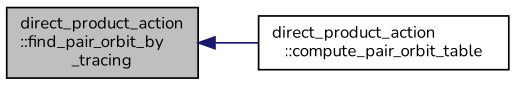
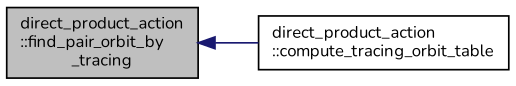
node "direct_product_action ::compute_pair_orbit_table": label "direct_product_action ::compute_pair_orbit_table" -> "direct_product_action ::compute_tracing_orbit_table"
